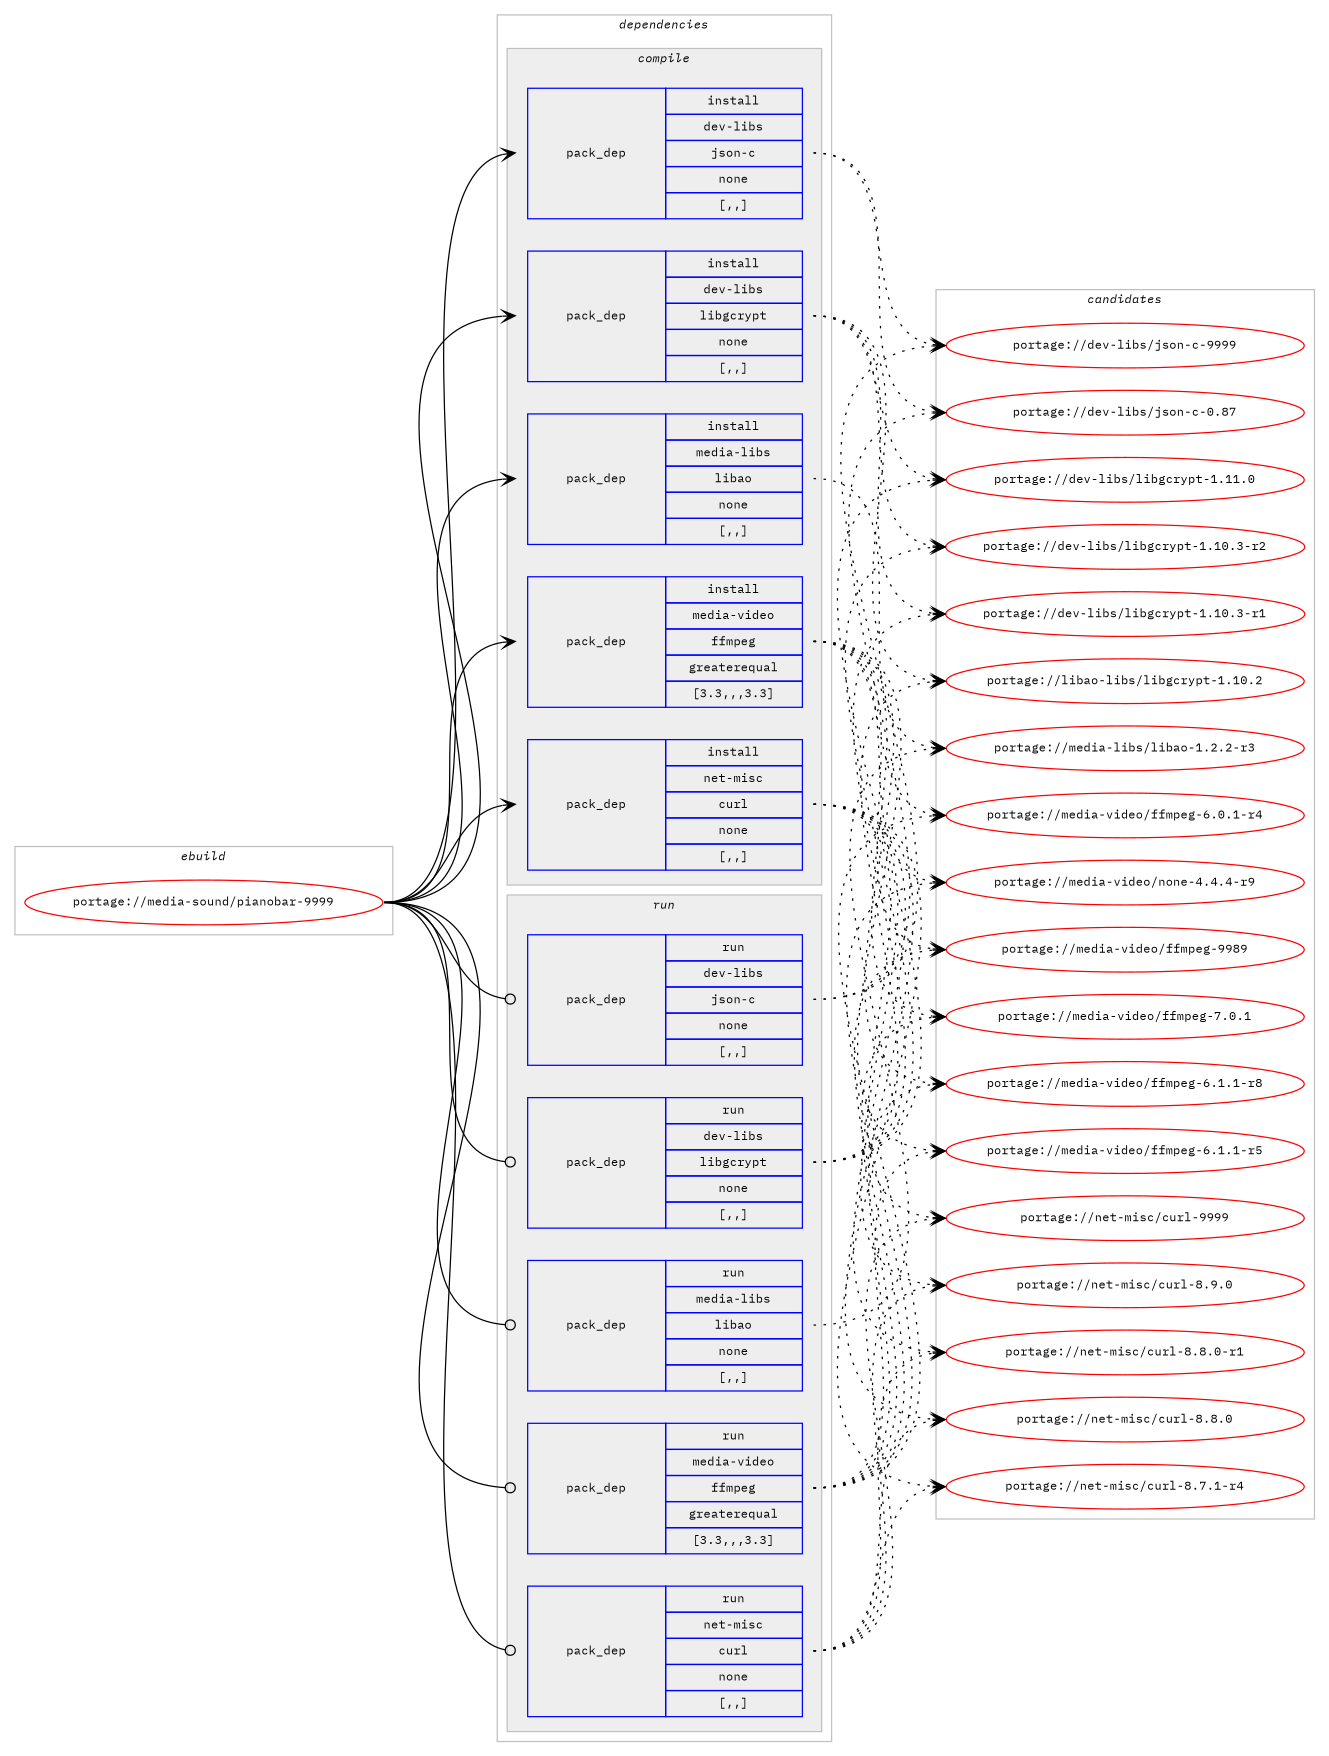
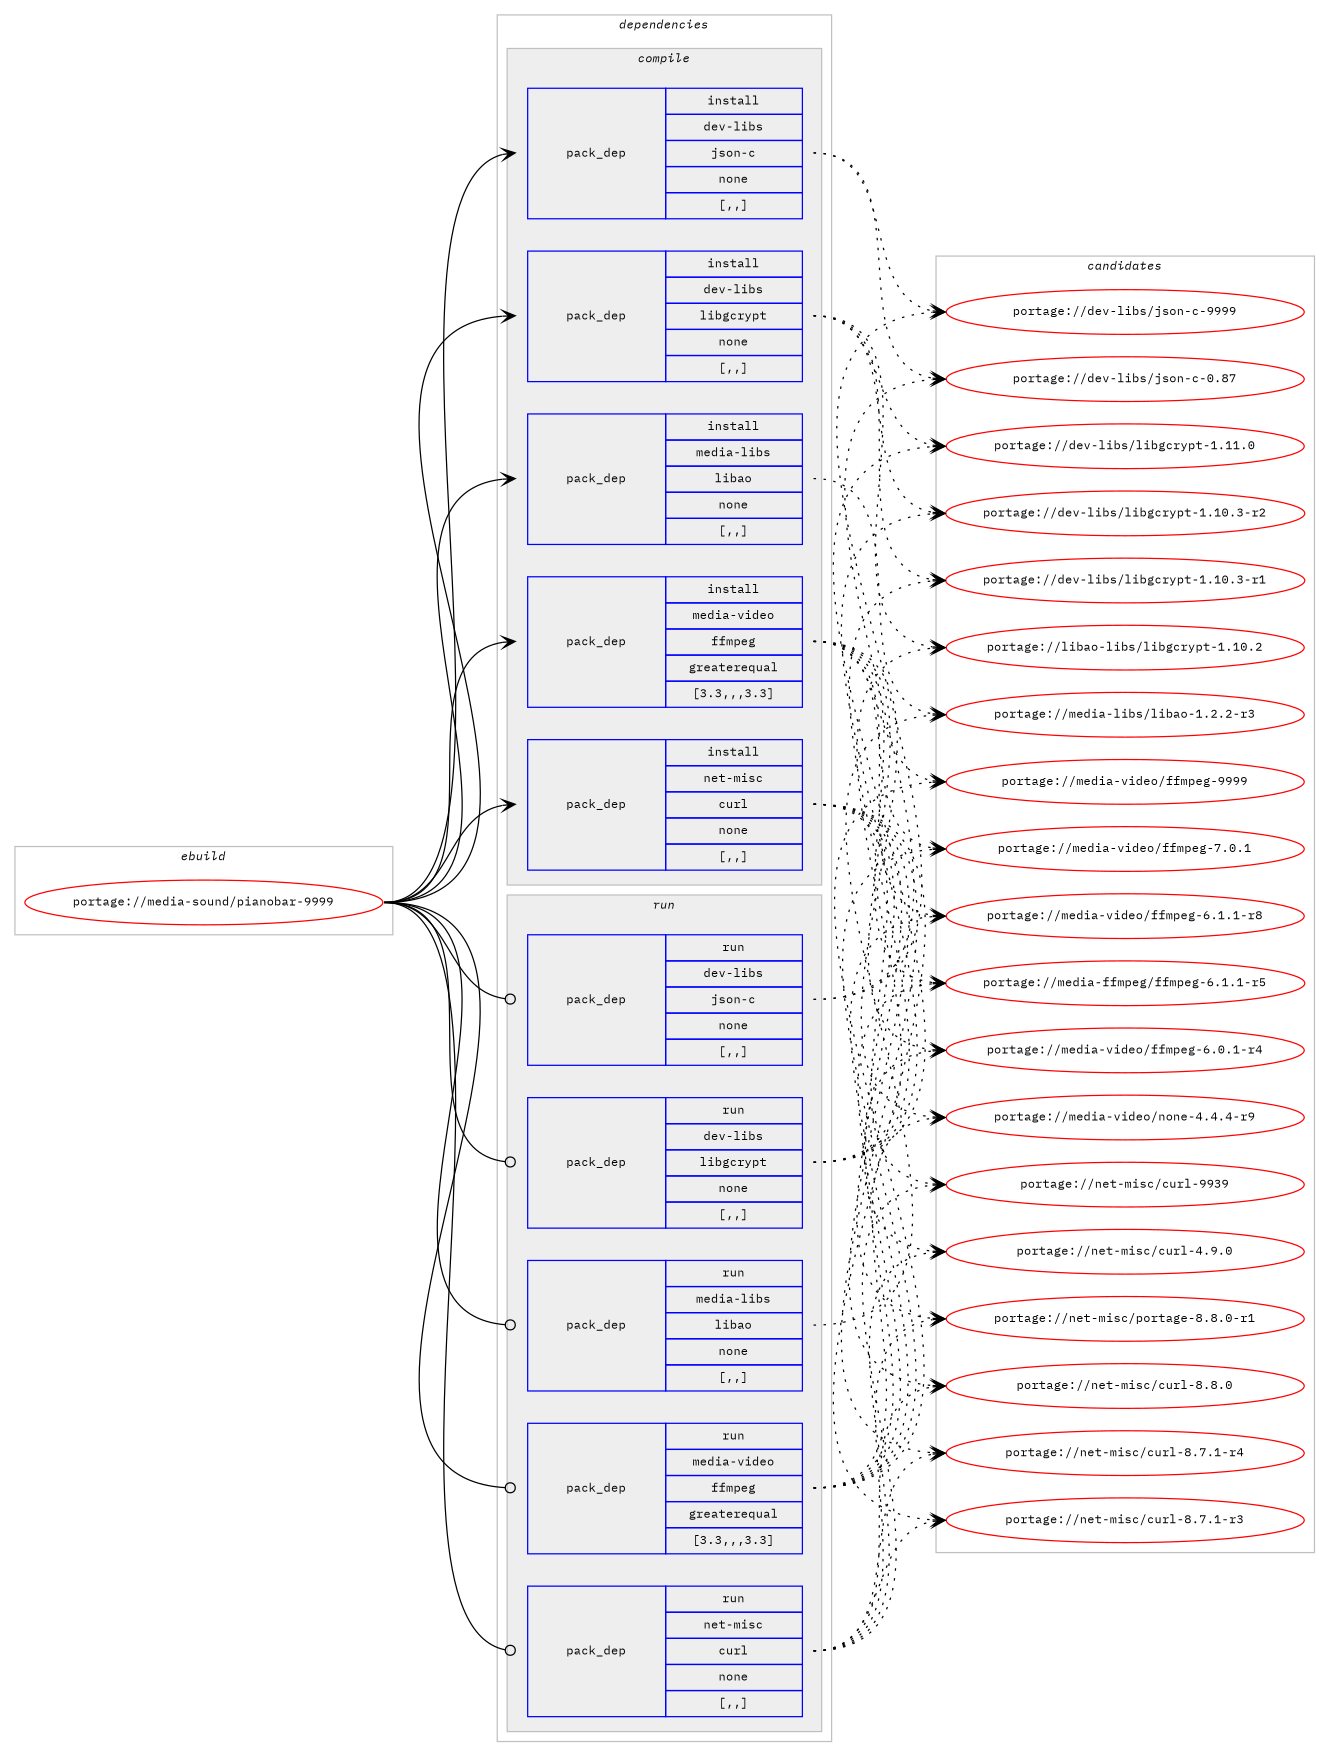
node "portage://media-video/ffmpeg-9989": label "portage://media-video/ffmpeg-9989" -> "portage://media-video/ffmpeg-9999"
node "portage://media-video/ffmpeg-6.1.1-r5": label "portage://media-video/ffmpeg-6.1.1-r5" -> "portage://media-ffmpeg/ffmpeg-6.1.1-r5"
node "portage://net-misc/curl-9999": label "portage://net-misc/curl-9999" -> "portage://net-misc/curl-9939"
node "portage://net-misc/curl-8.9.0": label "portage://net-misc/curl-8.9.0" -> "portage://net-misc/curl-4.9.0"
node "portage://net-misc/curl-8.8.0-r1": label "portage://net-misc/curl-8.8.0-r1" -> "portage://net-misc/portage-8.8.0-r1"
node "portage://net-misc/curl-8.7.1-r3": added
